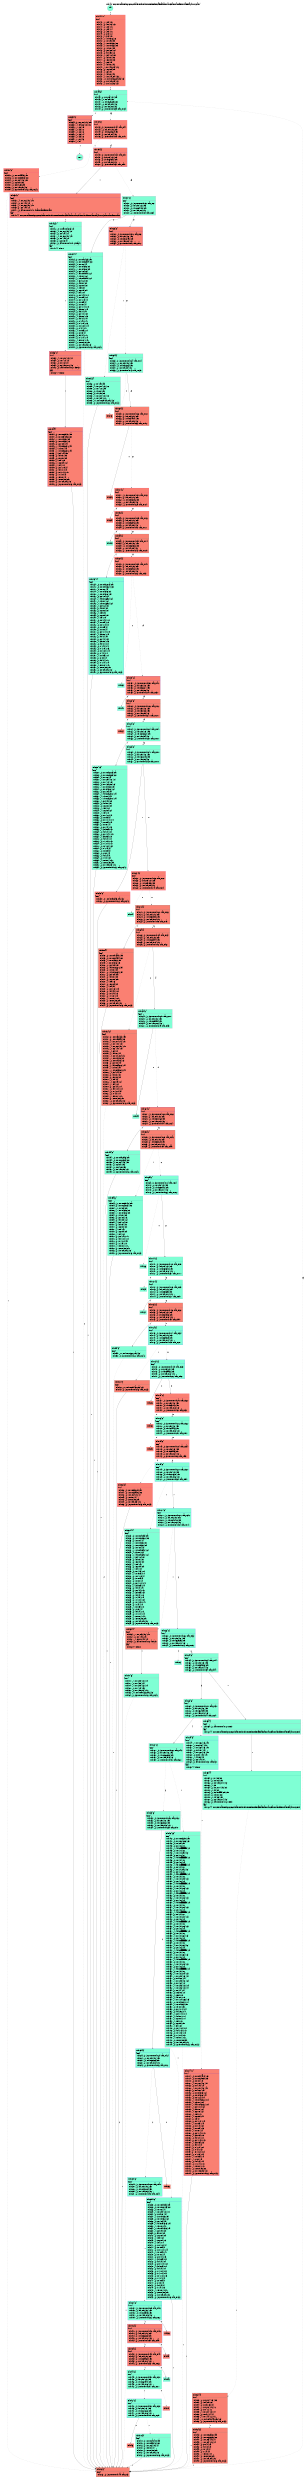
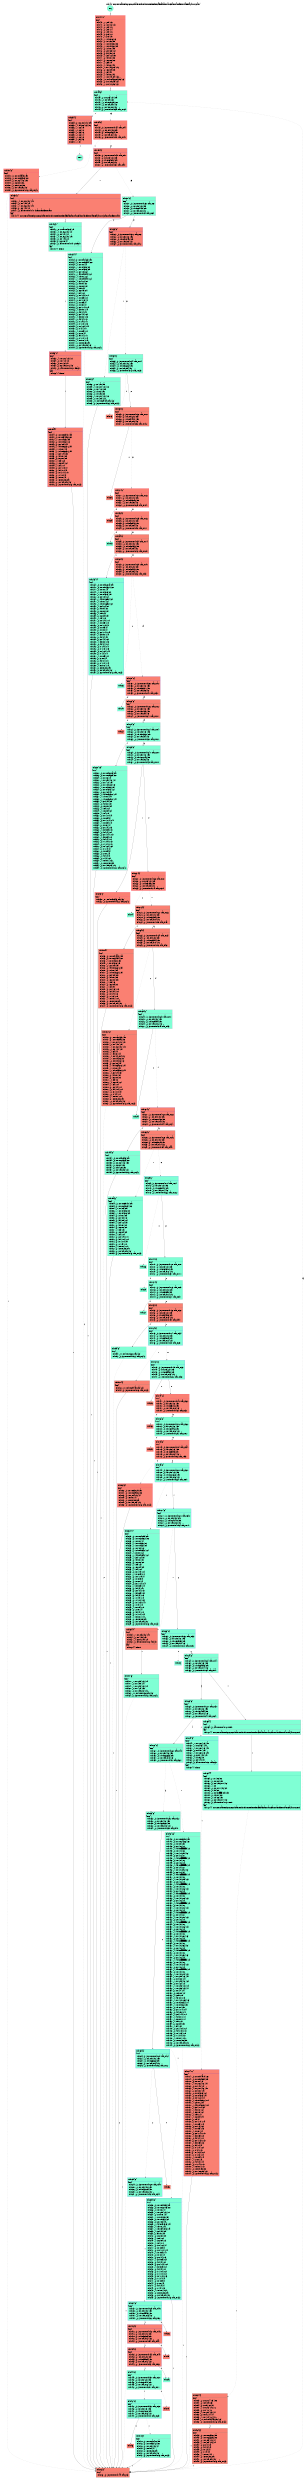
node "Final": label "Final" -> "Entry"
